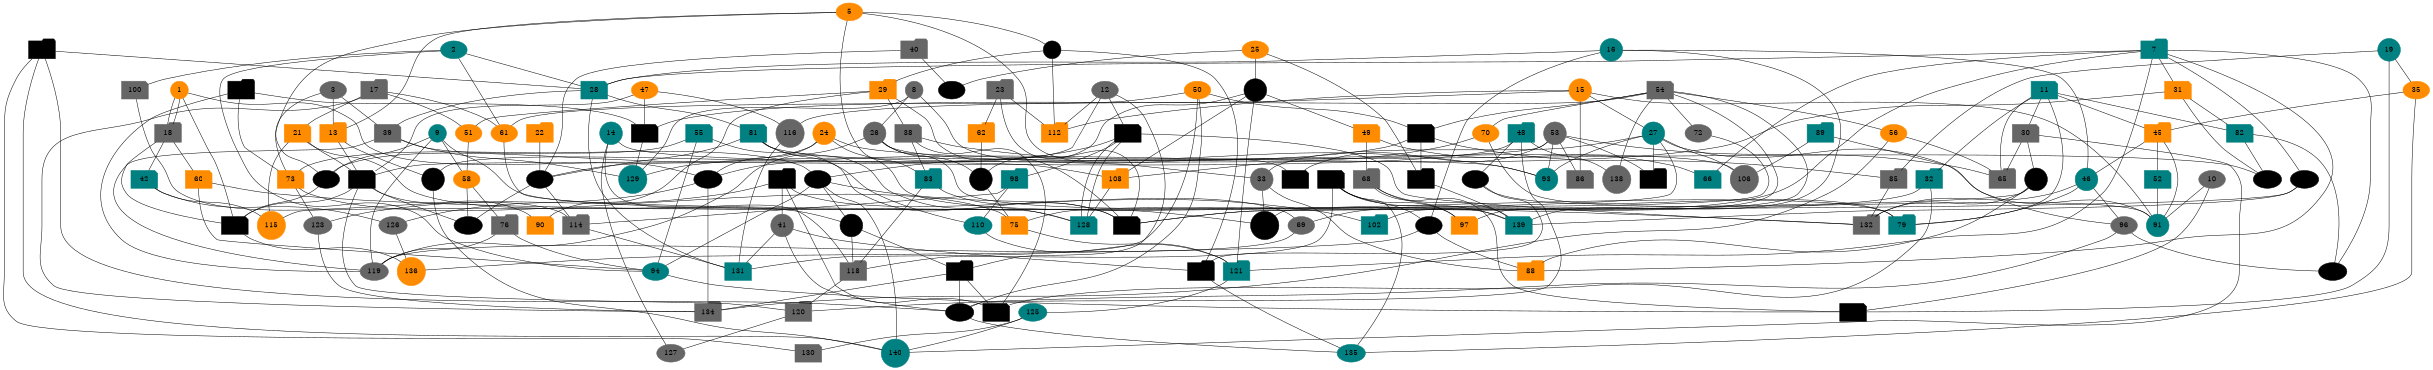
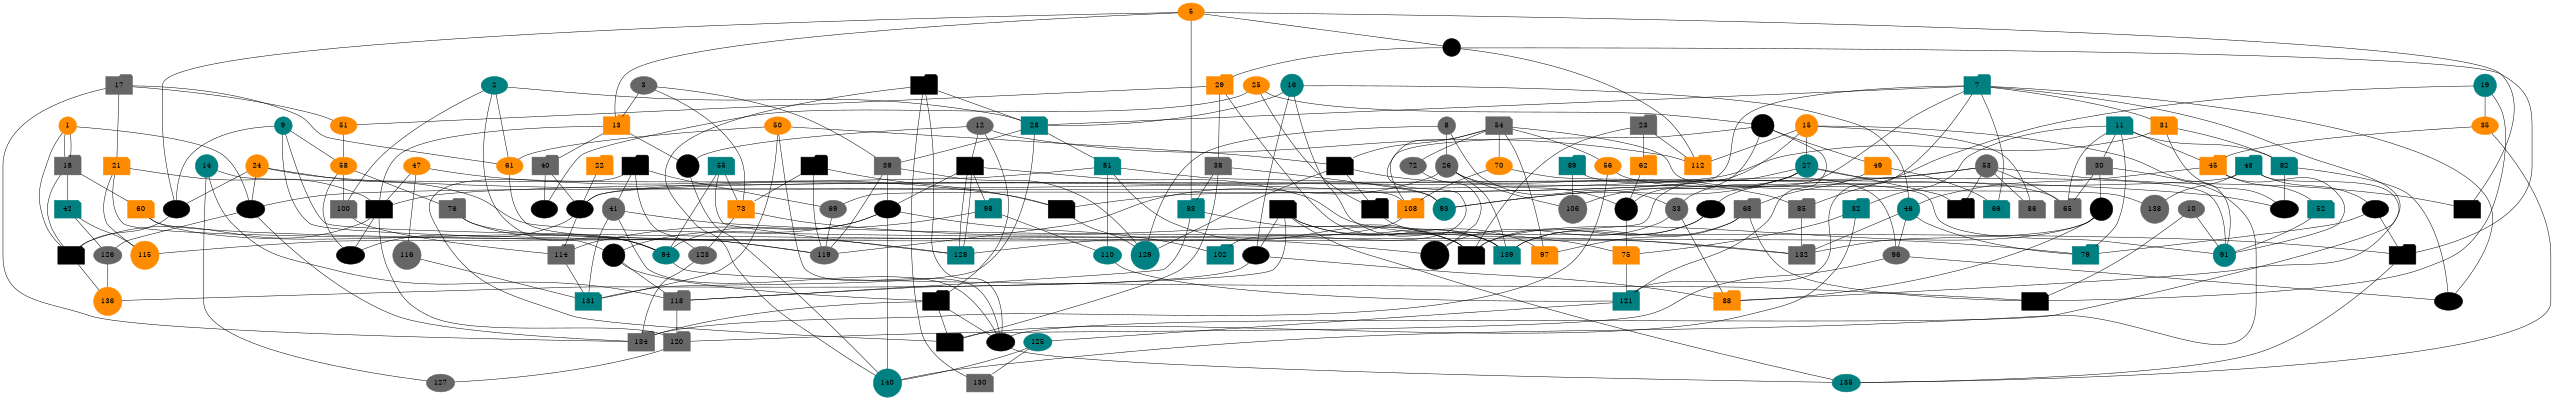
edge "54" -- "116": removed
edge "13" -- "40": added
edge "58" -- "100": added
node "90": removed
